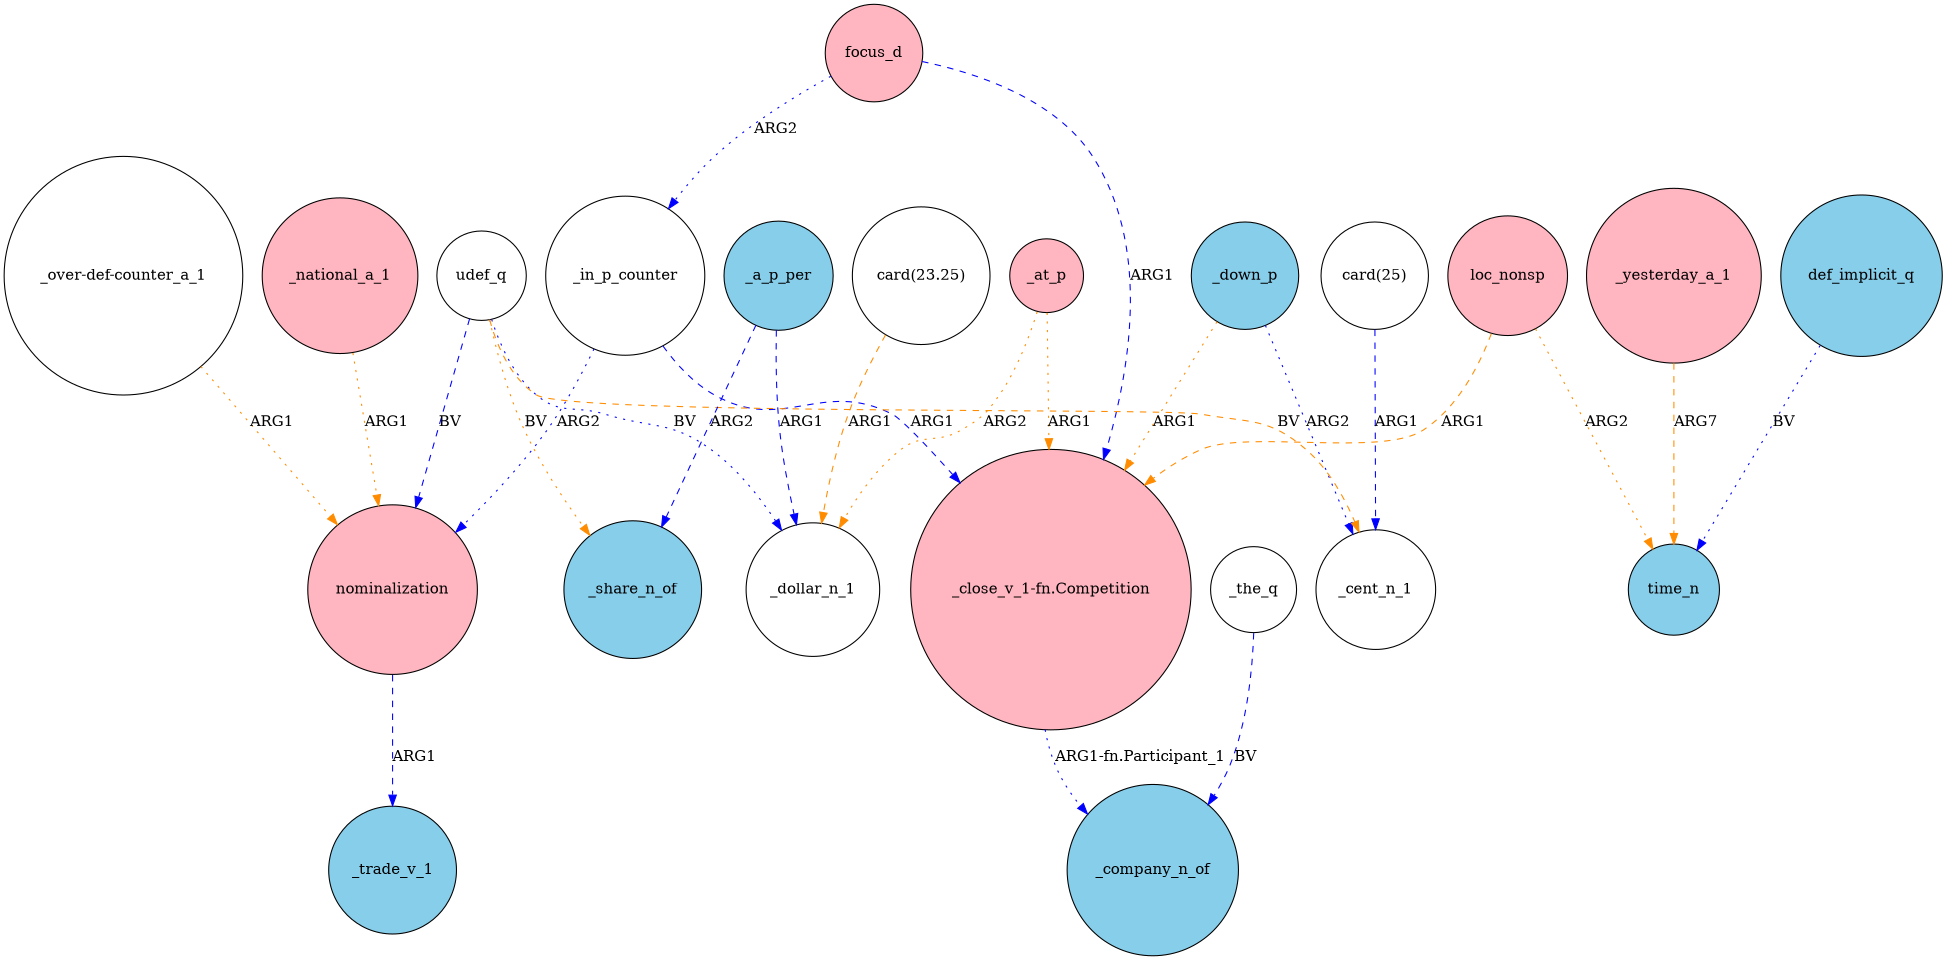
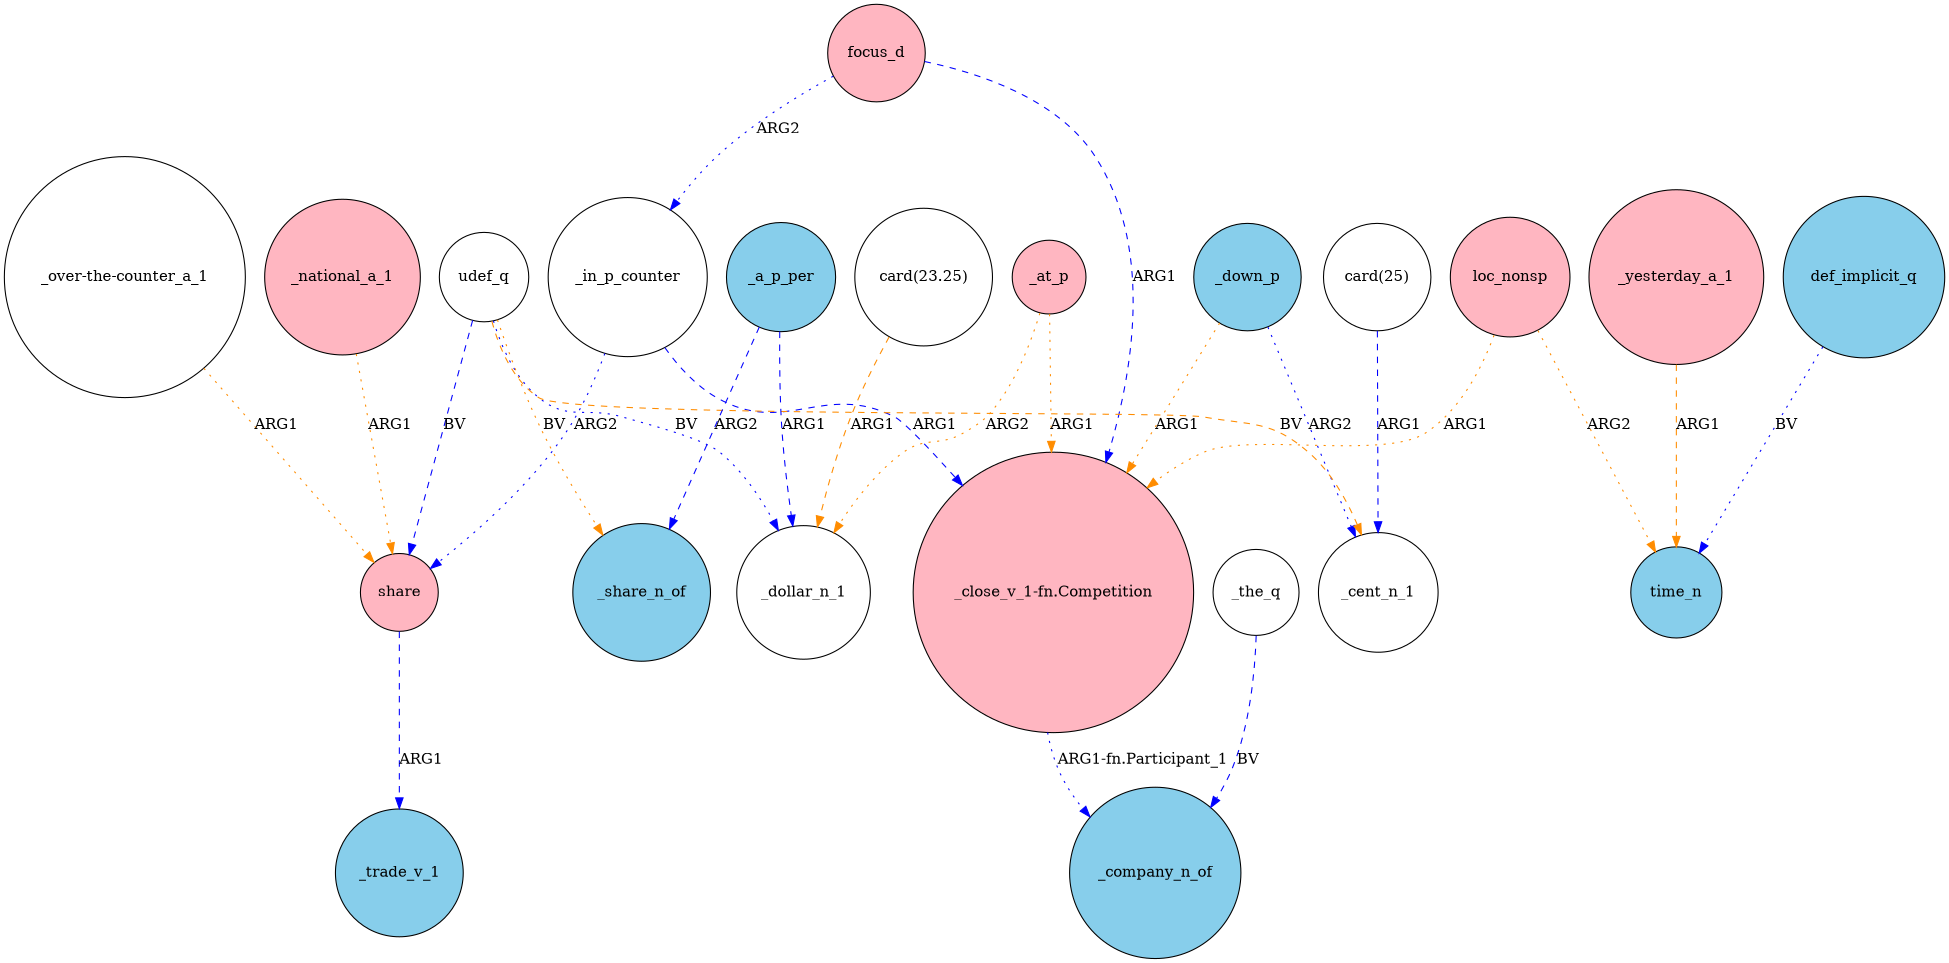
node "_over-def-counter_a_1": label "_over-def-counter_a_1" -> "_over-the-counter_a_1"
edge "_yesterday_a_1" -> "time_n": label "ARG7" -> "ARG1"
edge "loc_nonsp" -> "_close_v_1-fn.Competition": style dashed -> dotted
node "nominalization": label "nominalization" -> "share"
